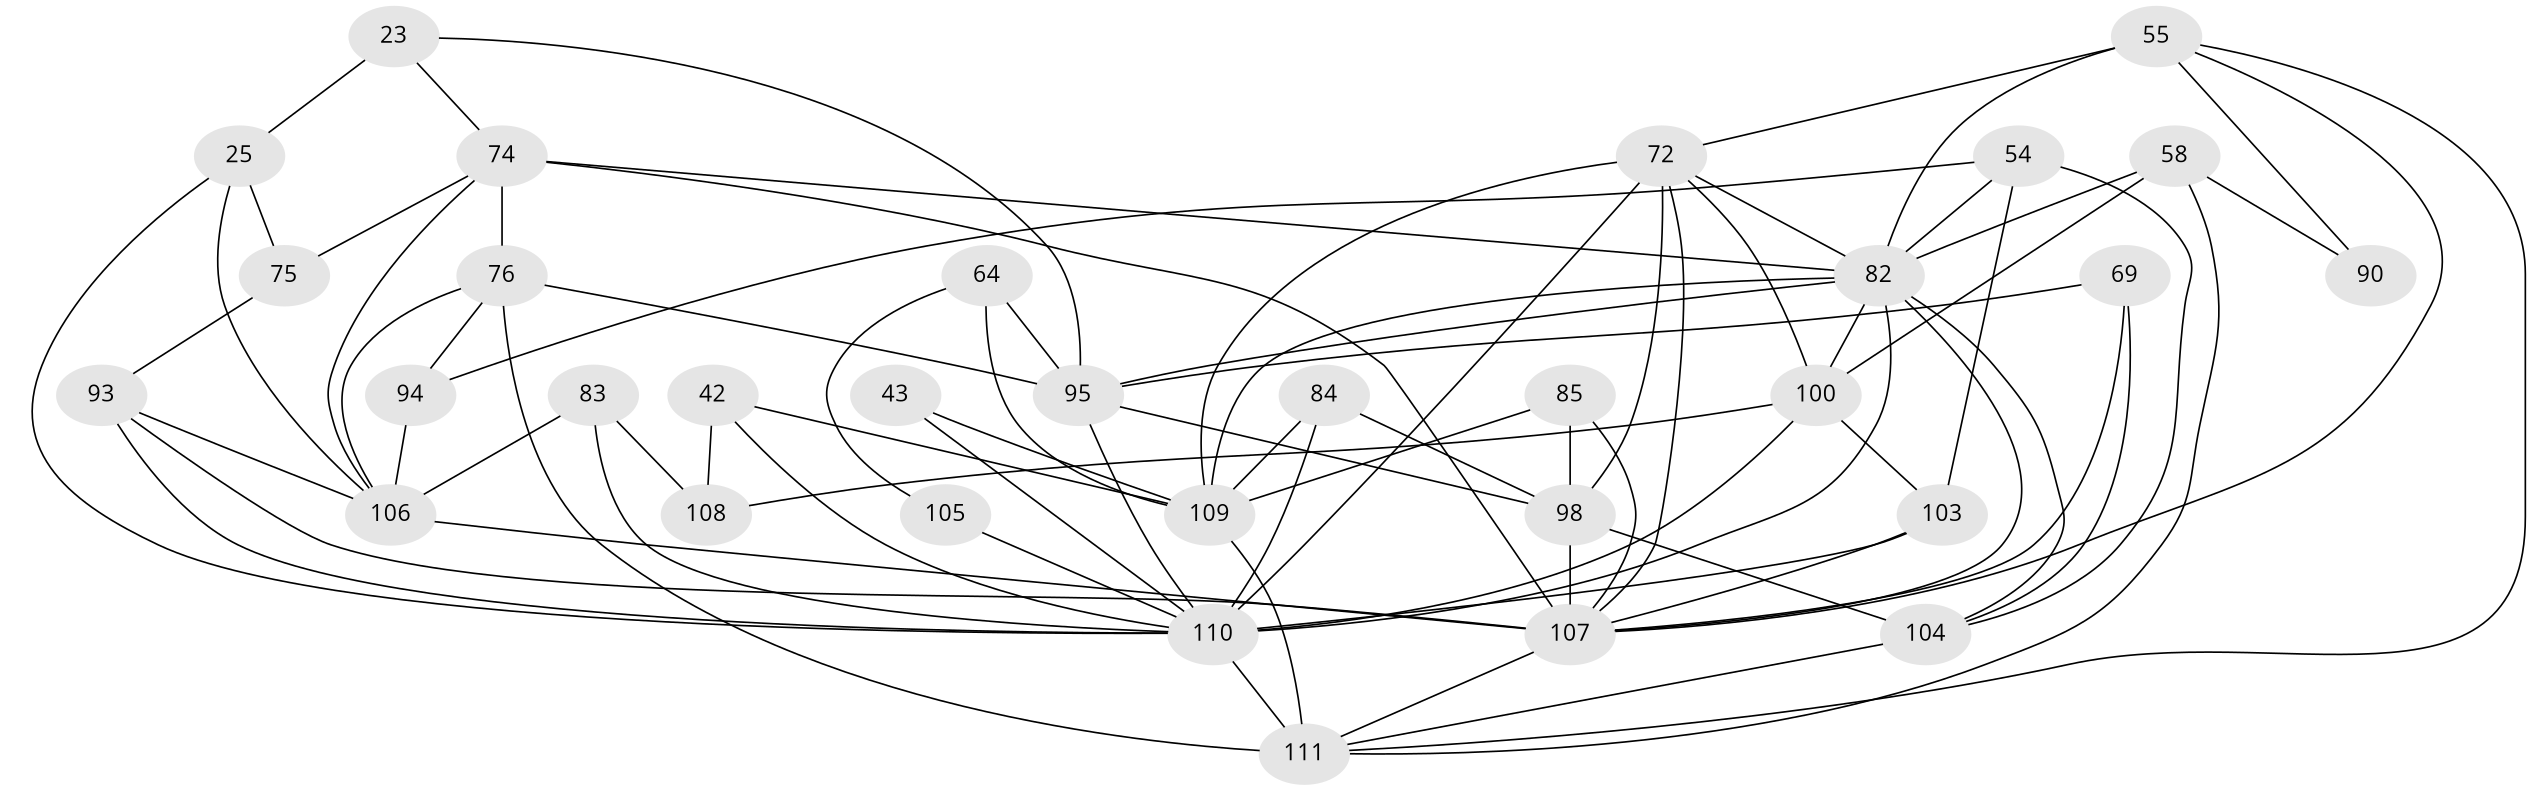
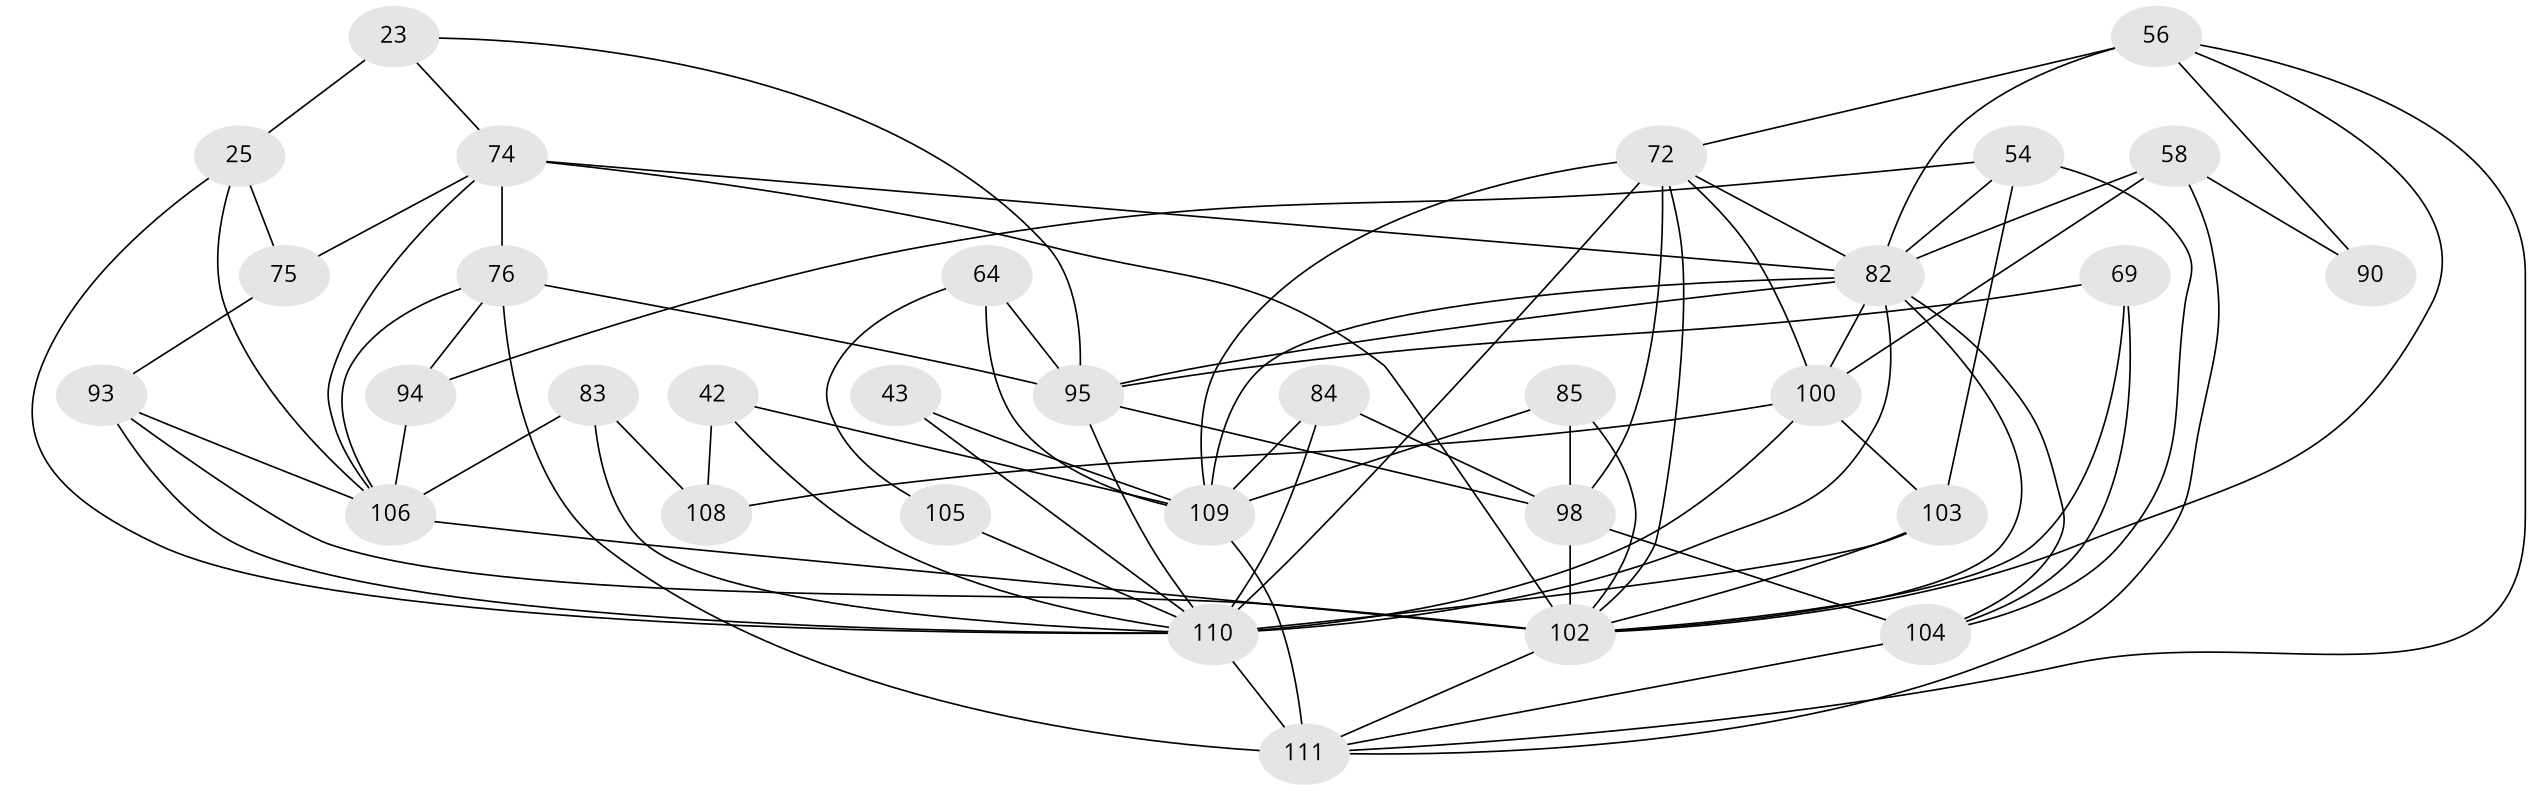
node "55": label "55" -> "56"
node "107": label "107" -> "102"
